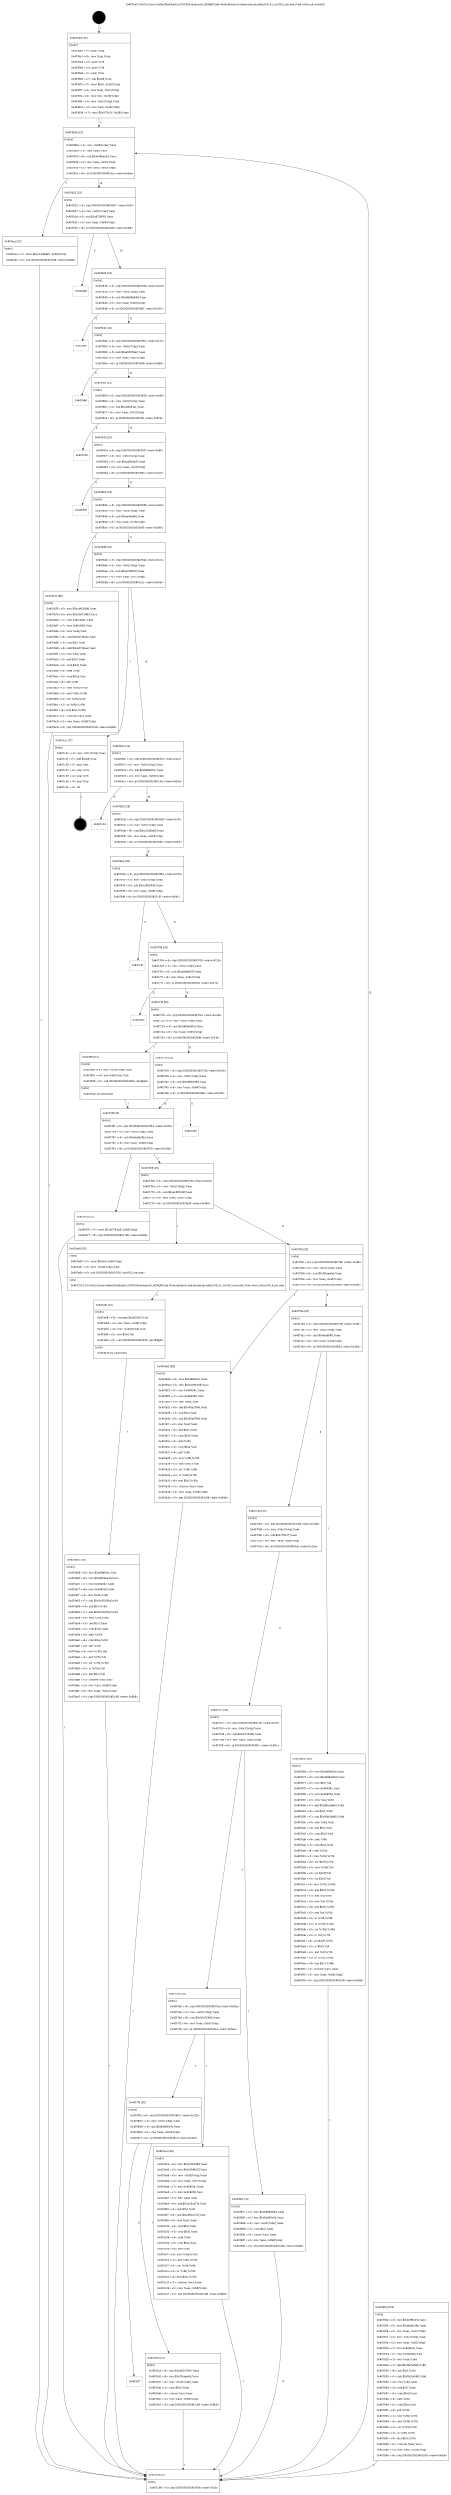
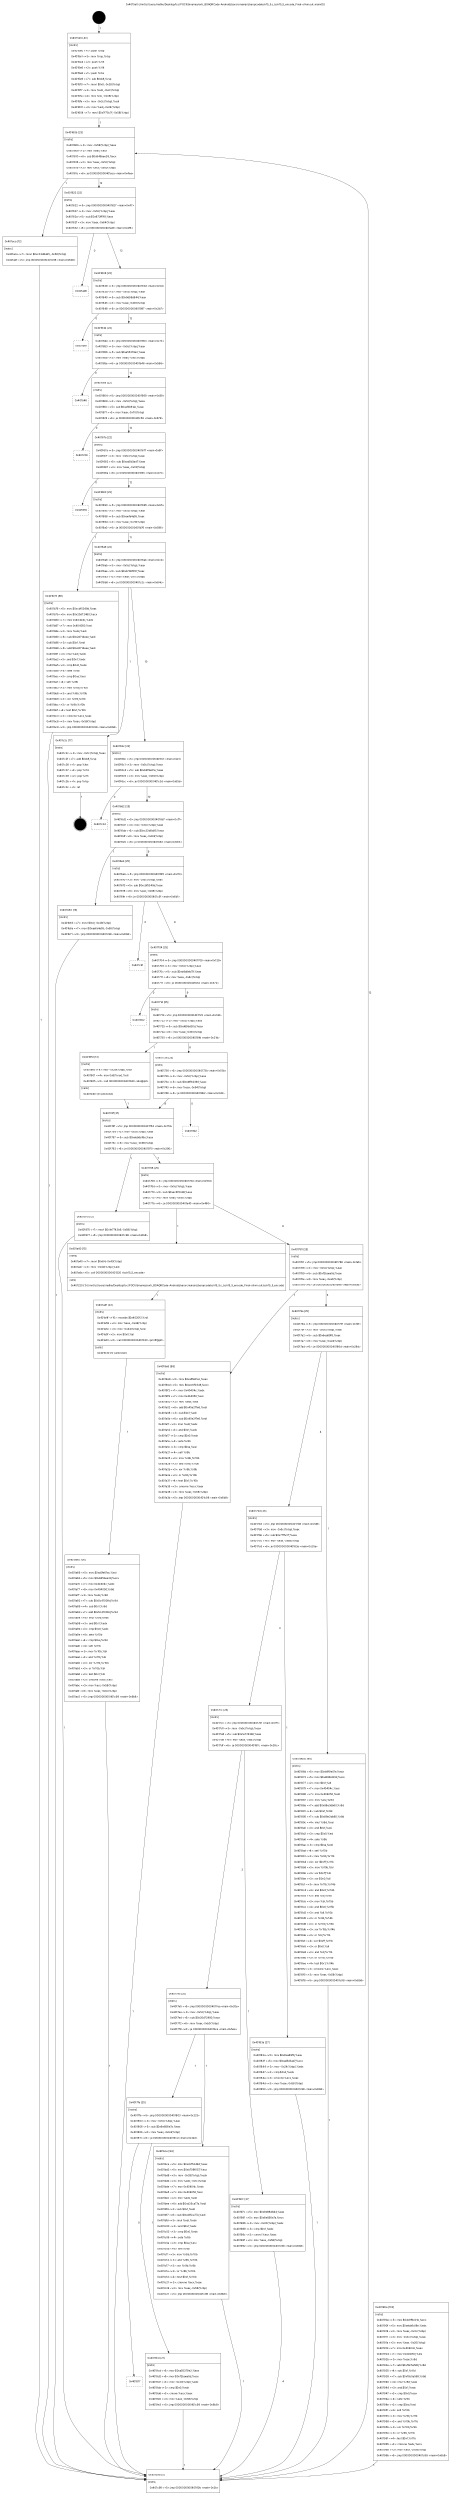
node "0x401b63 [19]": added
node "0x40183a [27]": added
